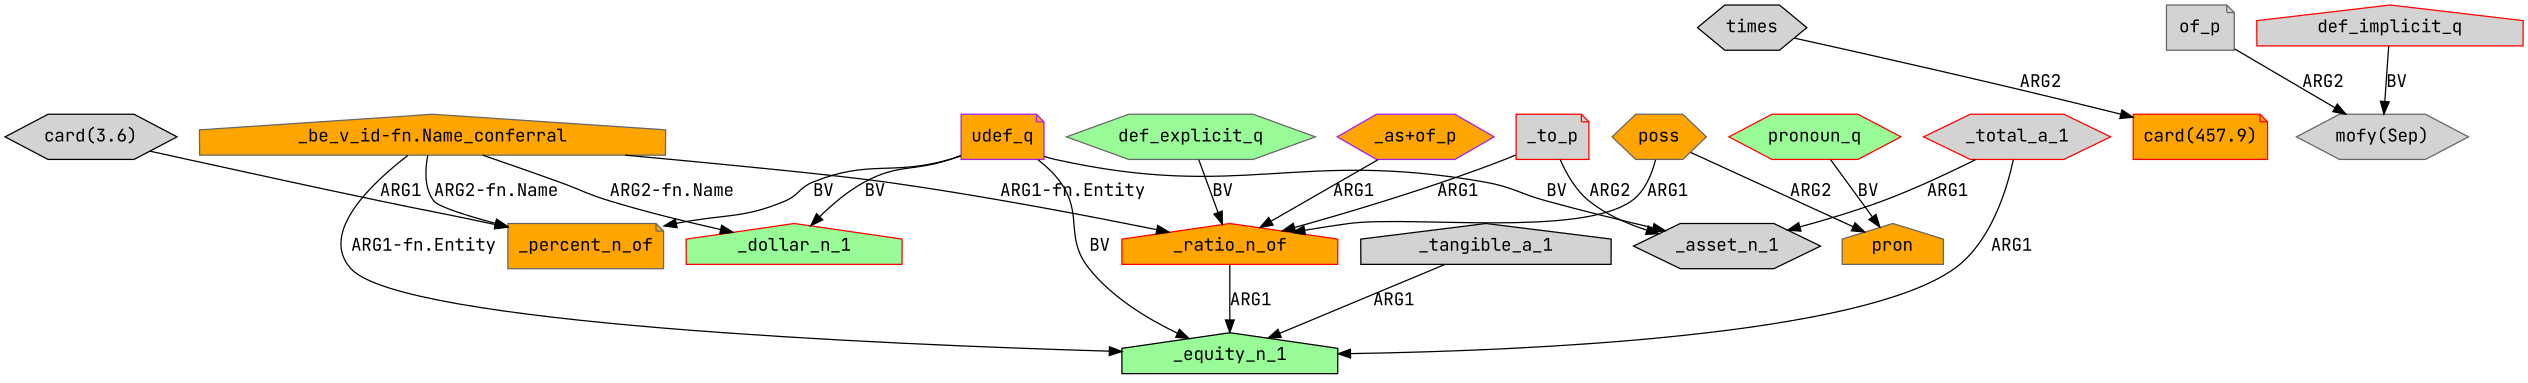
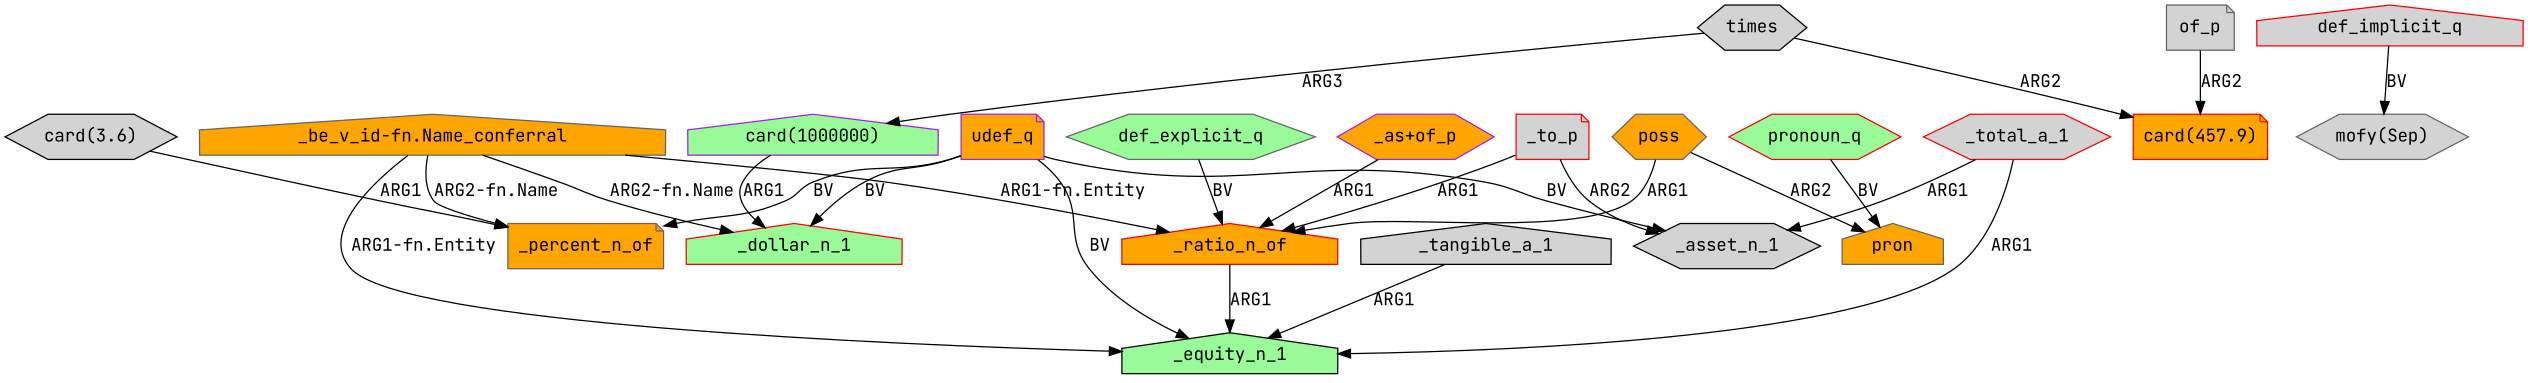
edge "of_p" -> "mofy(Sep)": now "of_p" -> "card(457.9)"
node "card(1000000)": added
